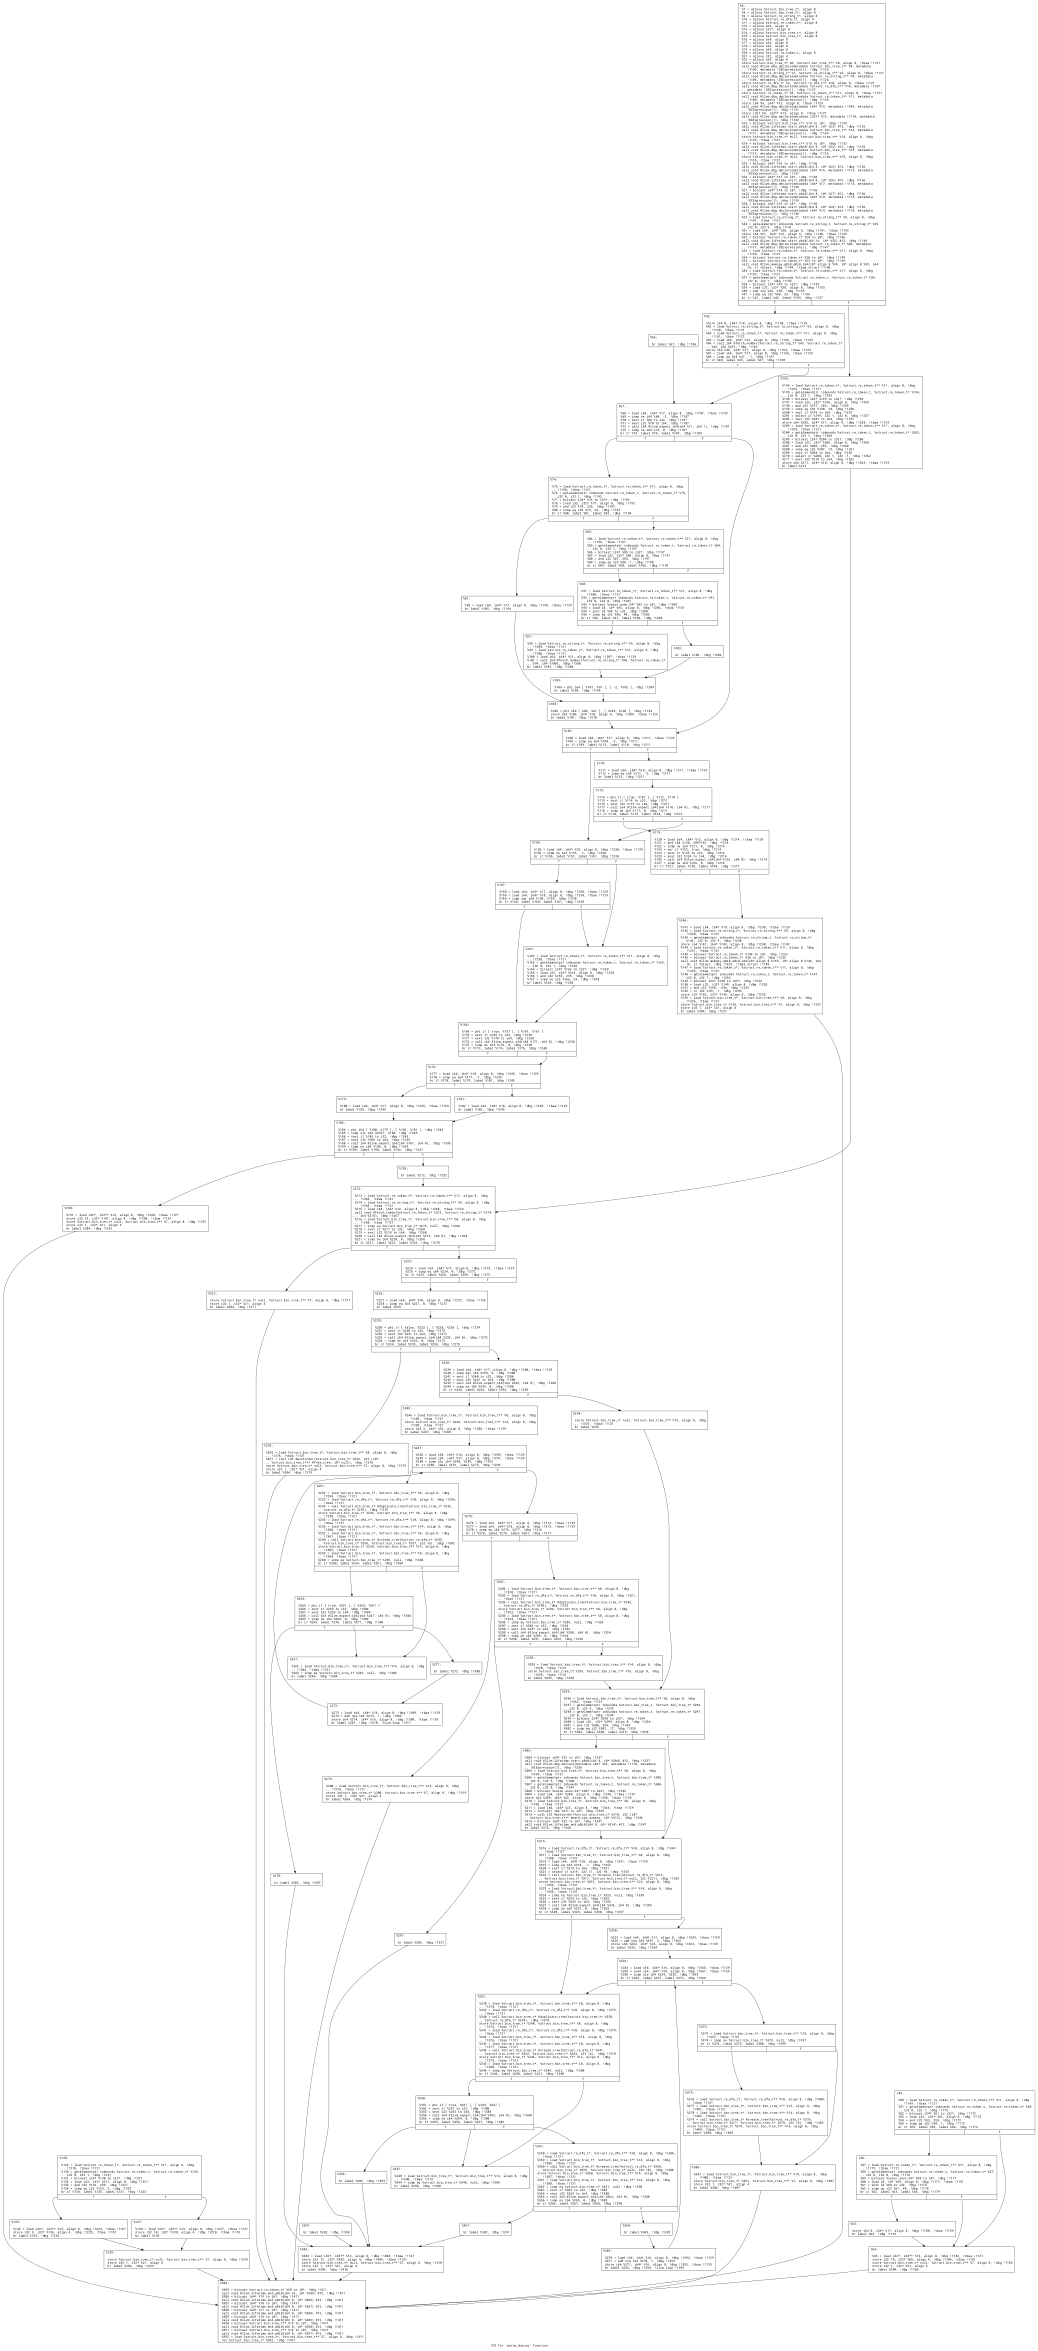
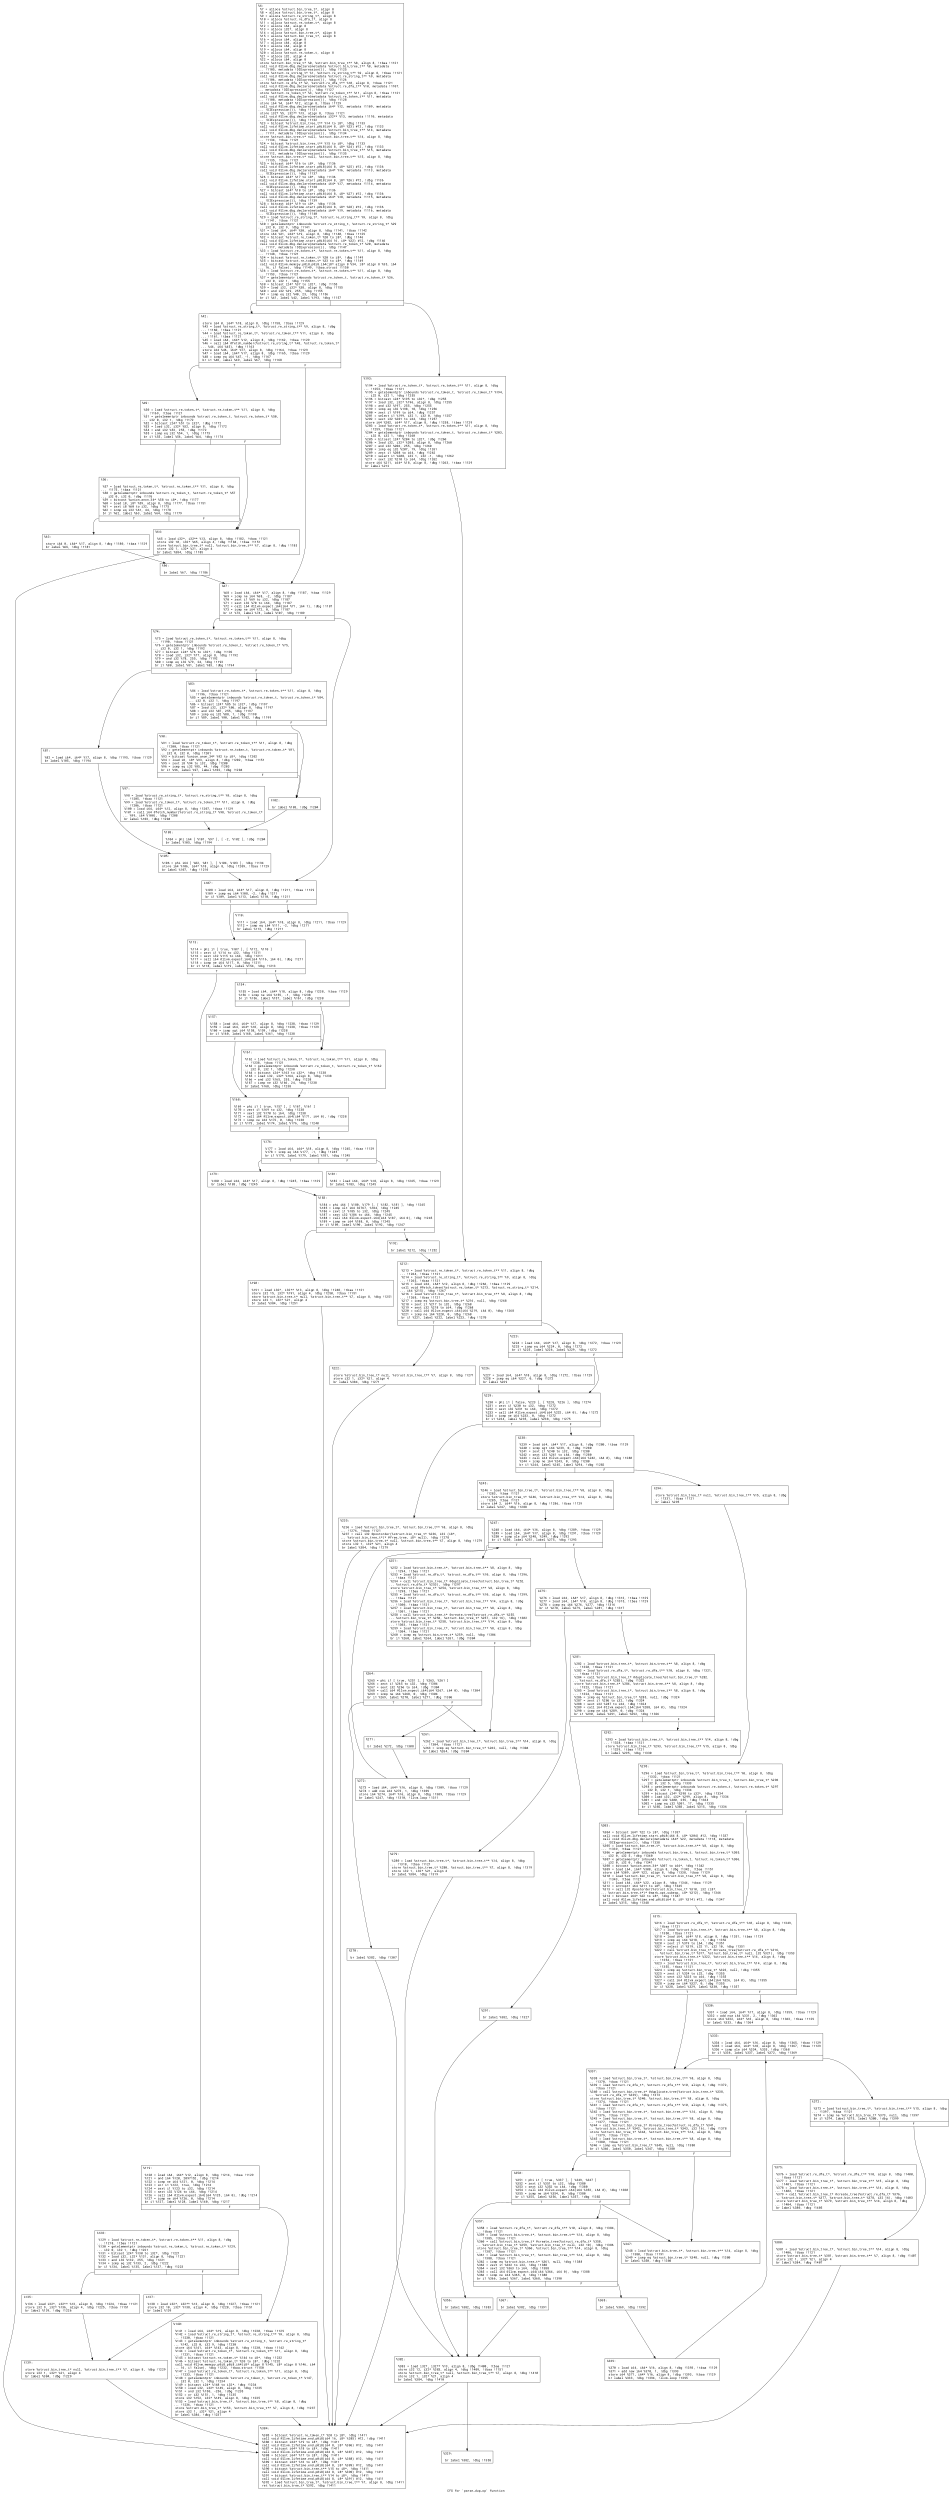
edge "%42:" -> "%49:": added
edge "%83:" -> "%102:": added
edge "%107:" -> "%154:": now "%107:" -> "%113:"
edge "%223:" -> "%229:": added
edge "%119:" -> "%128:": added
edge "%329:" -> "%382:": reversed
edge "%63:" -> "%64:": now "%63:" -> "%66:"
